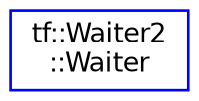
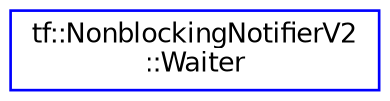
node "tf::Waiter2 ::Waiter": label "tf::Waiter2 ::Waiter" -> "tf::NonblockingNotifierV2 ::Waiter"
